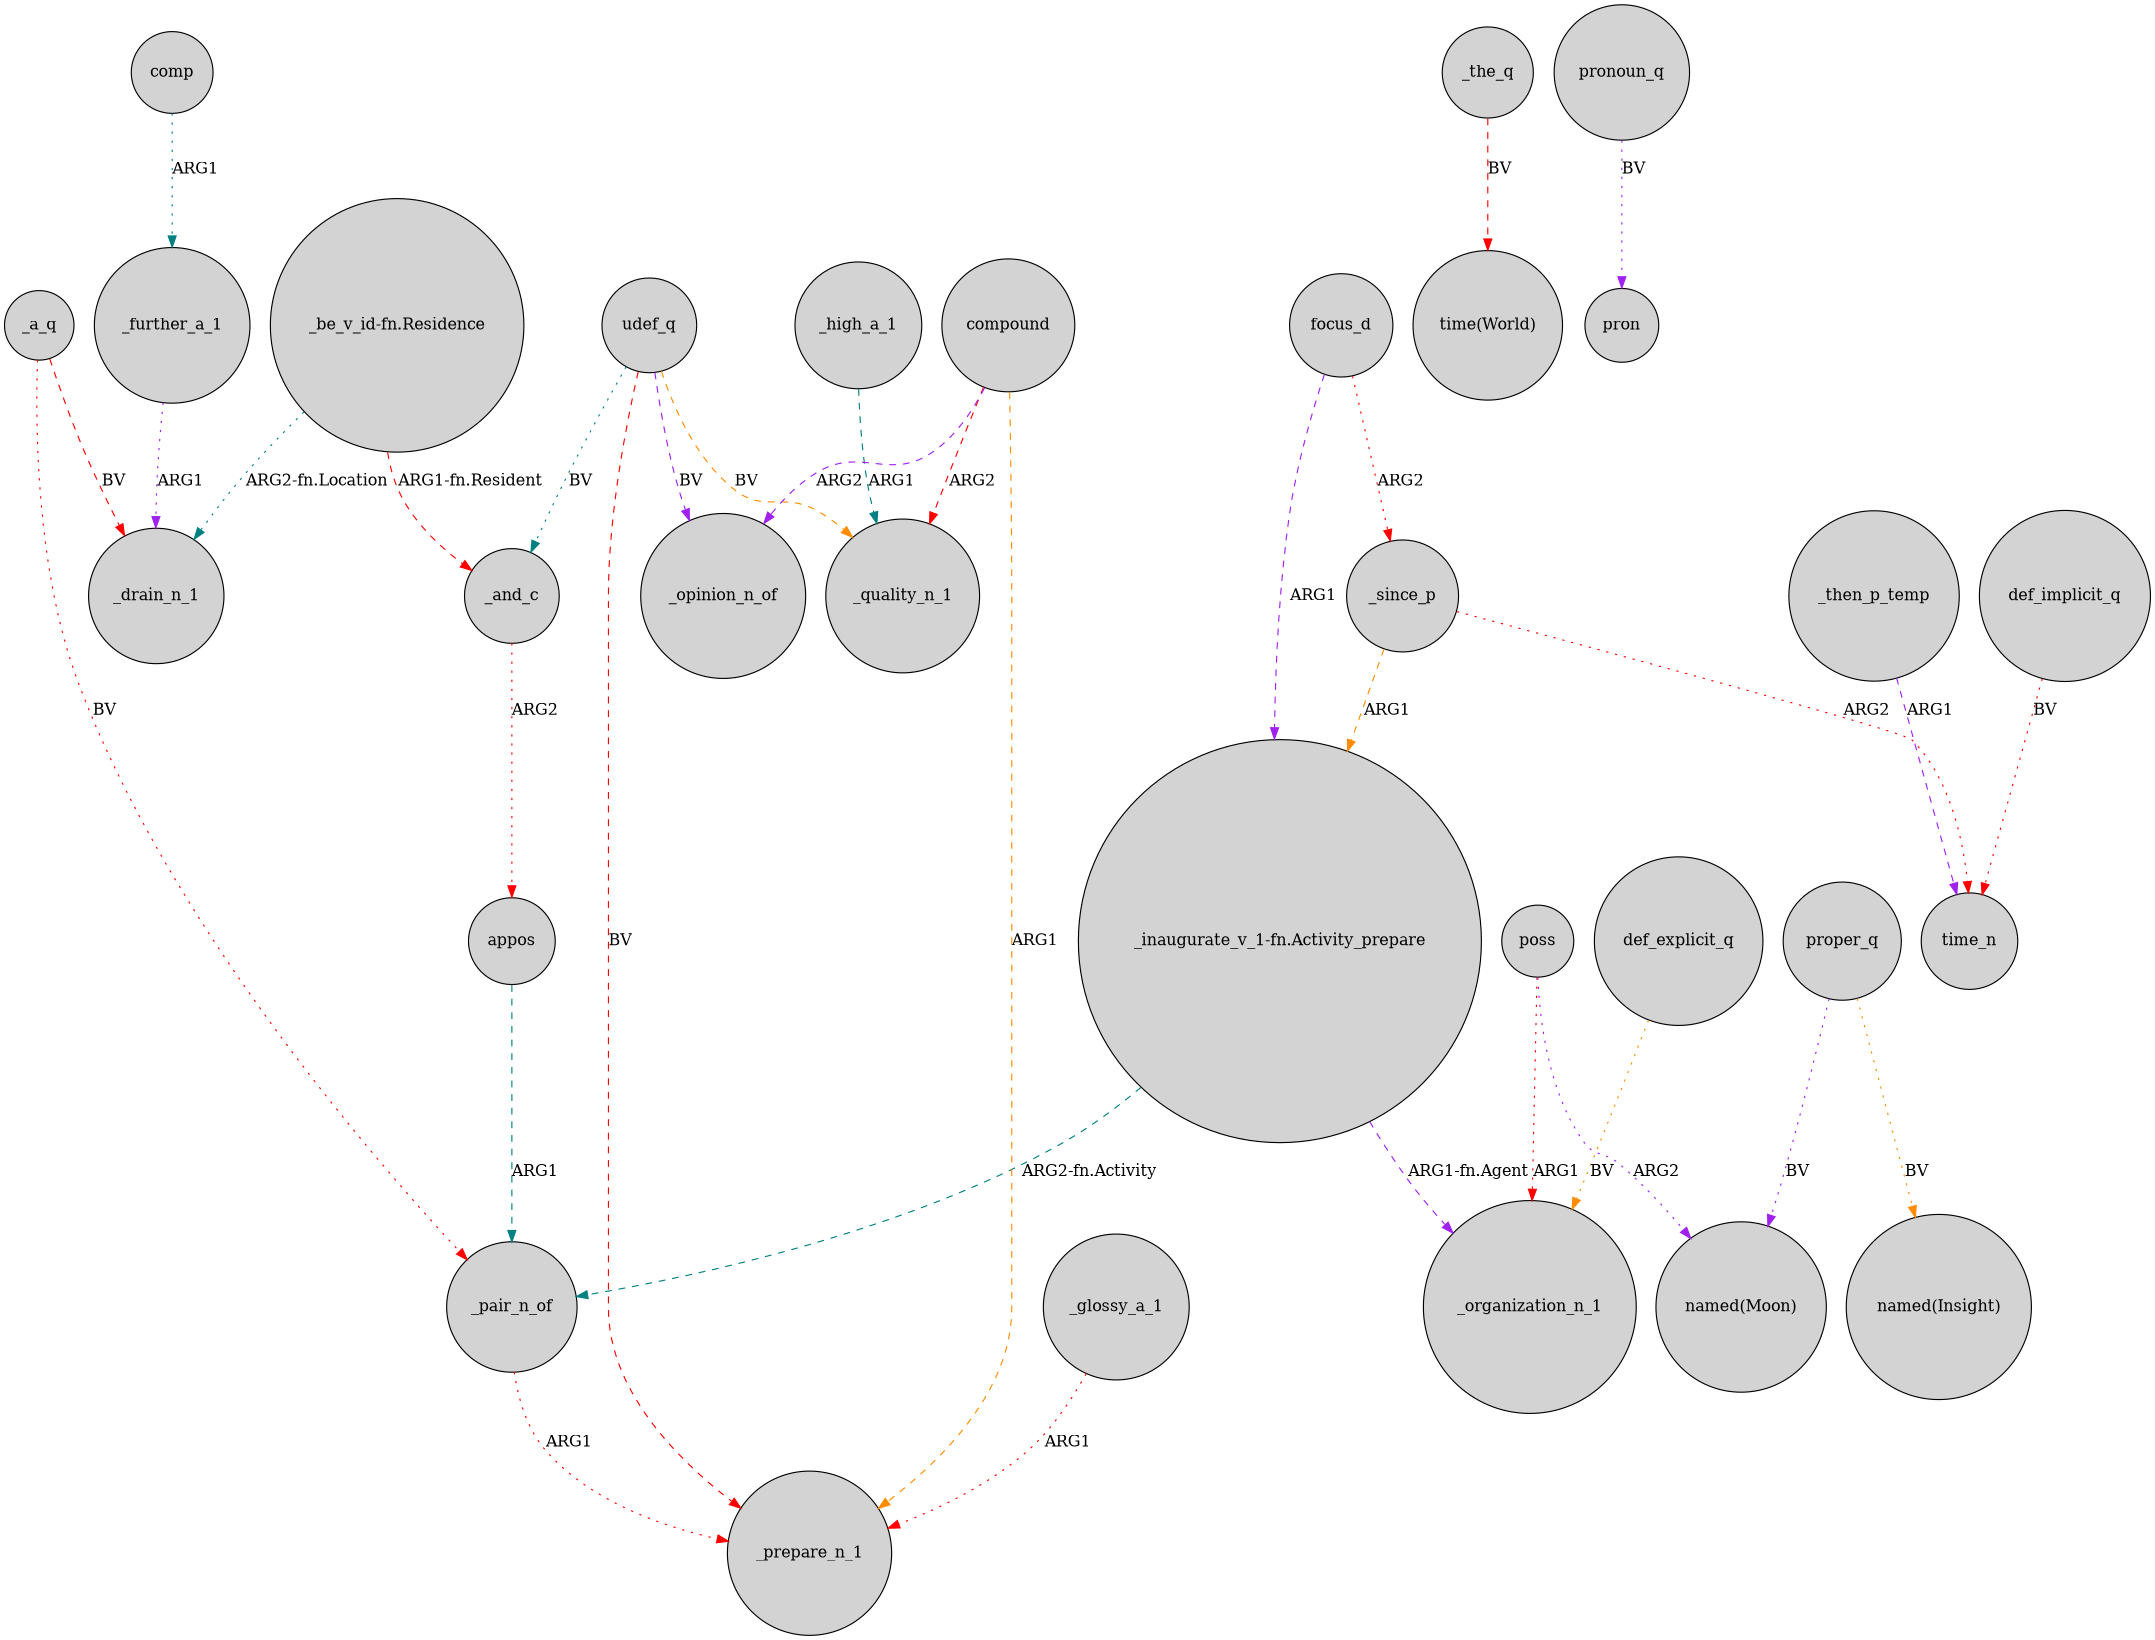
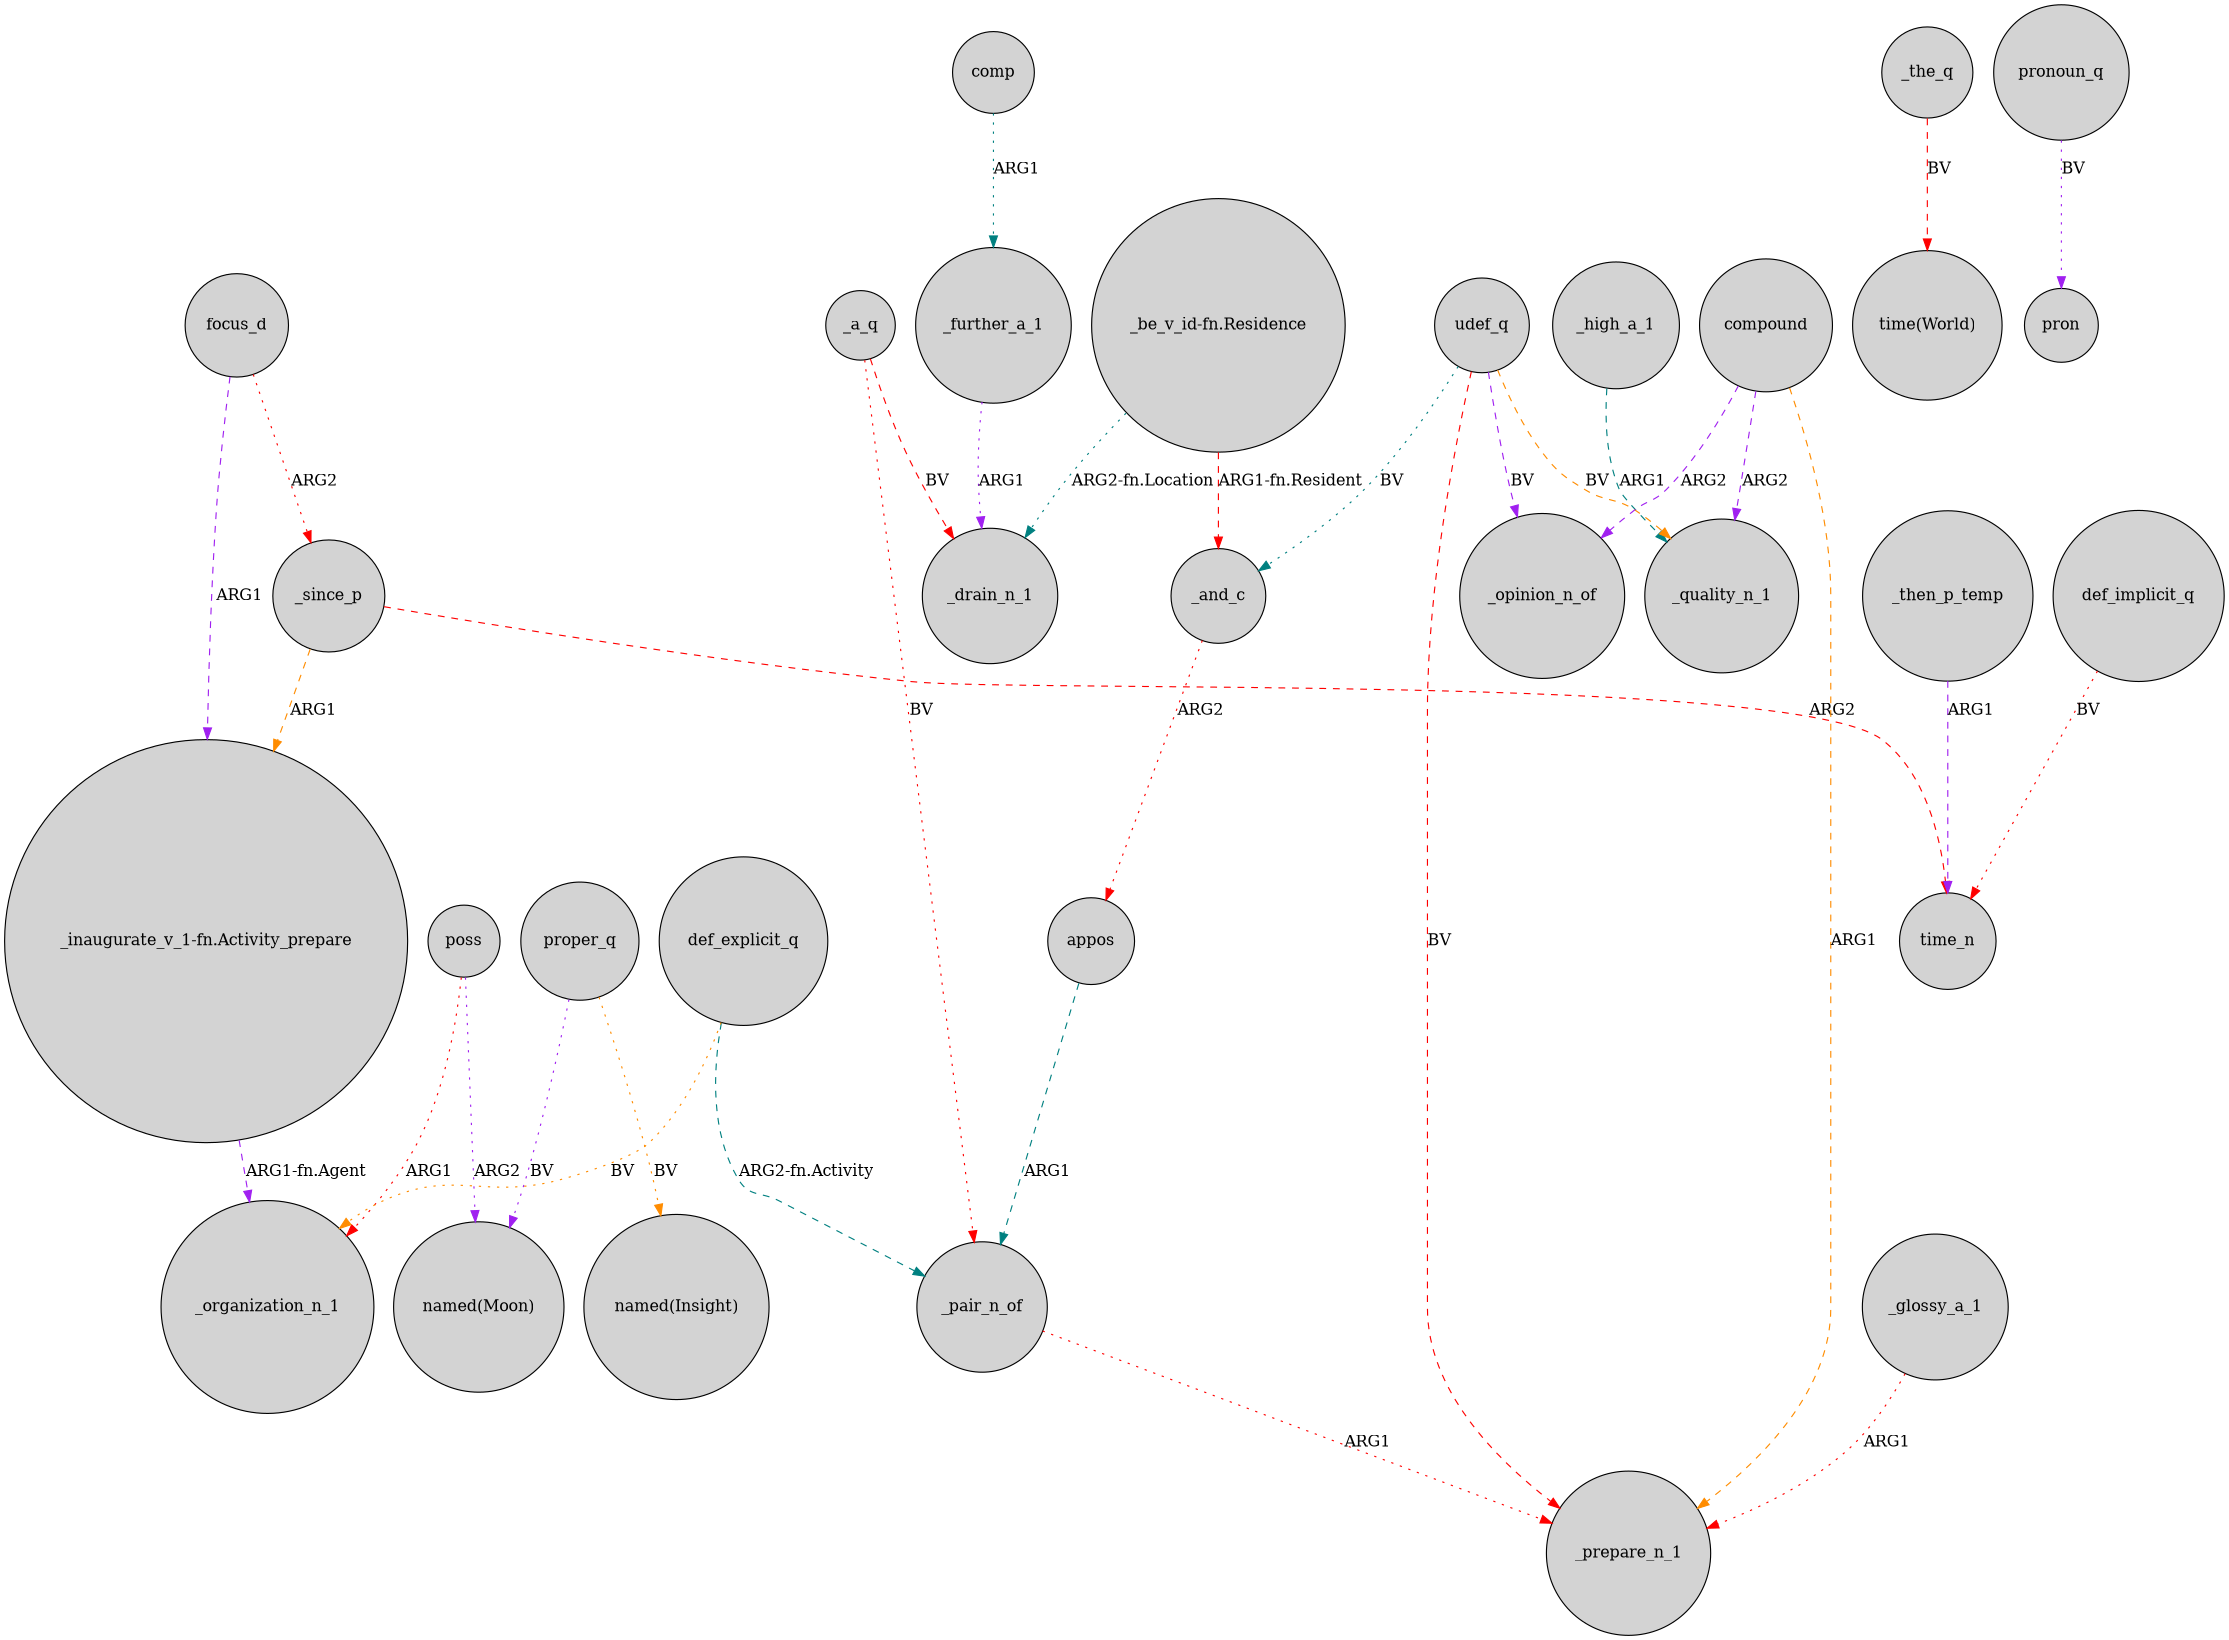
edge "compound" -> "_quality_n_1": color red -> purple
edge "_since_p" -> "time_n": style dotted -> dashed
edge "_inaugurate_v_1-fn.Activity_prepare" -> "_pair_n_of": now "def_explicit_q" -> "_pair_n_of"
